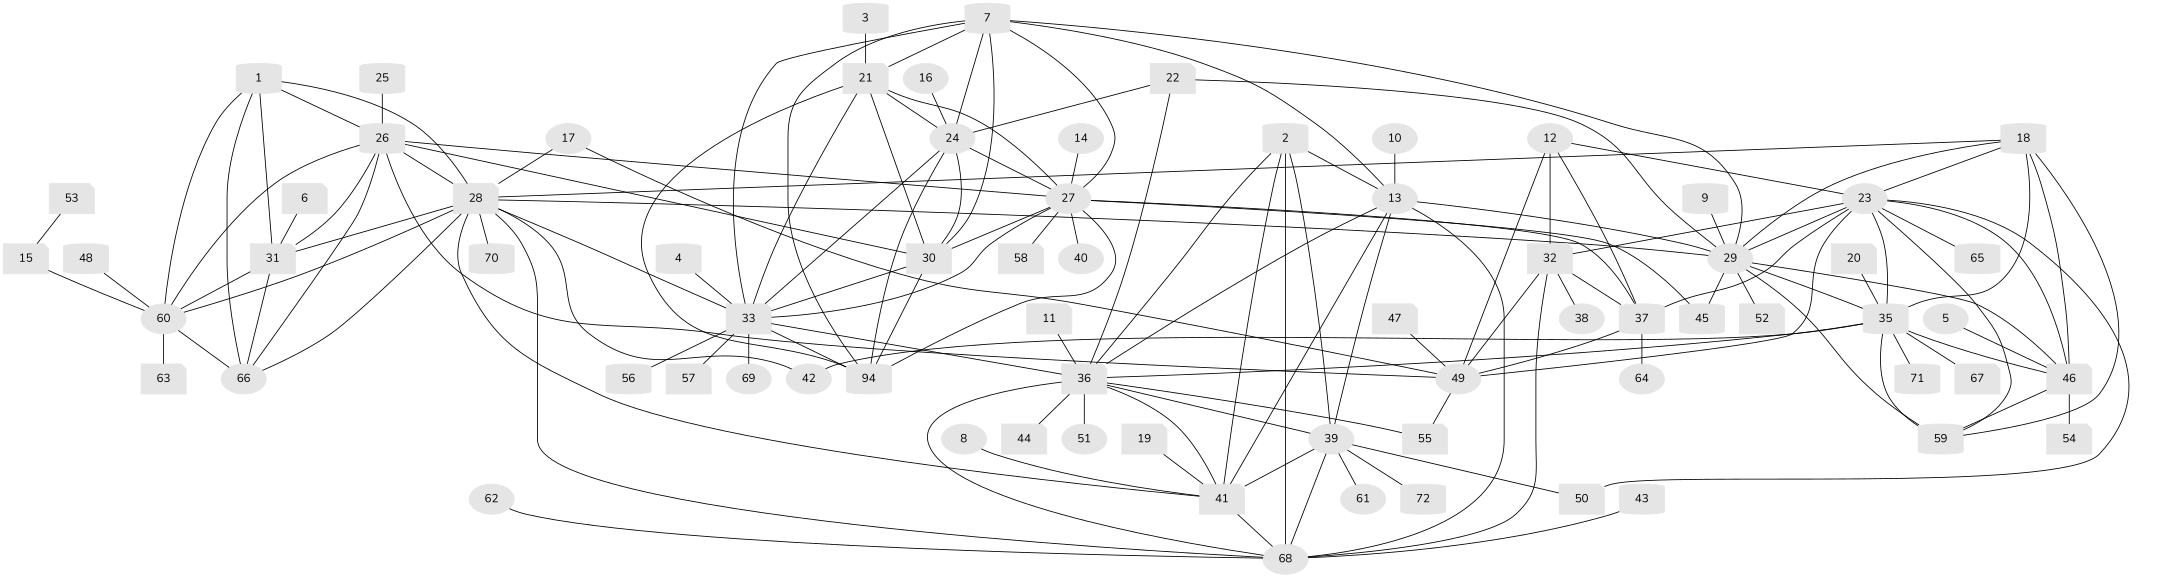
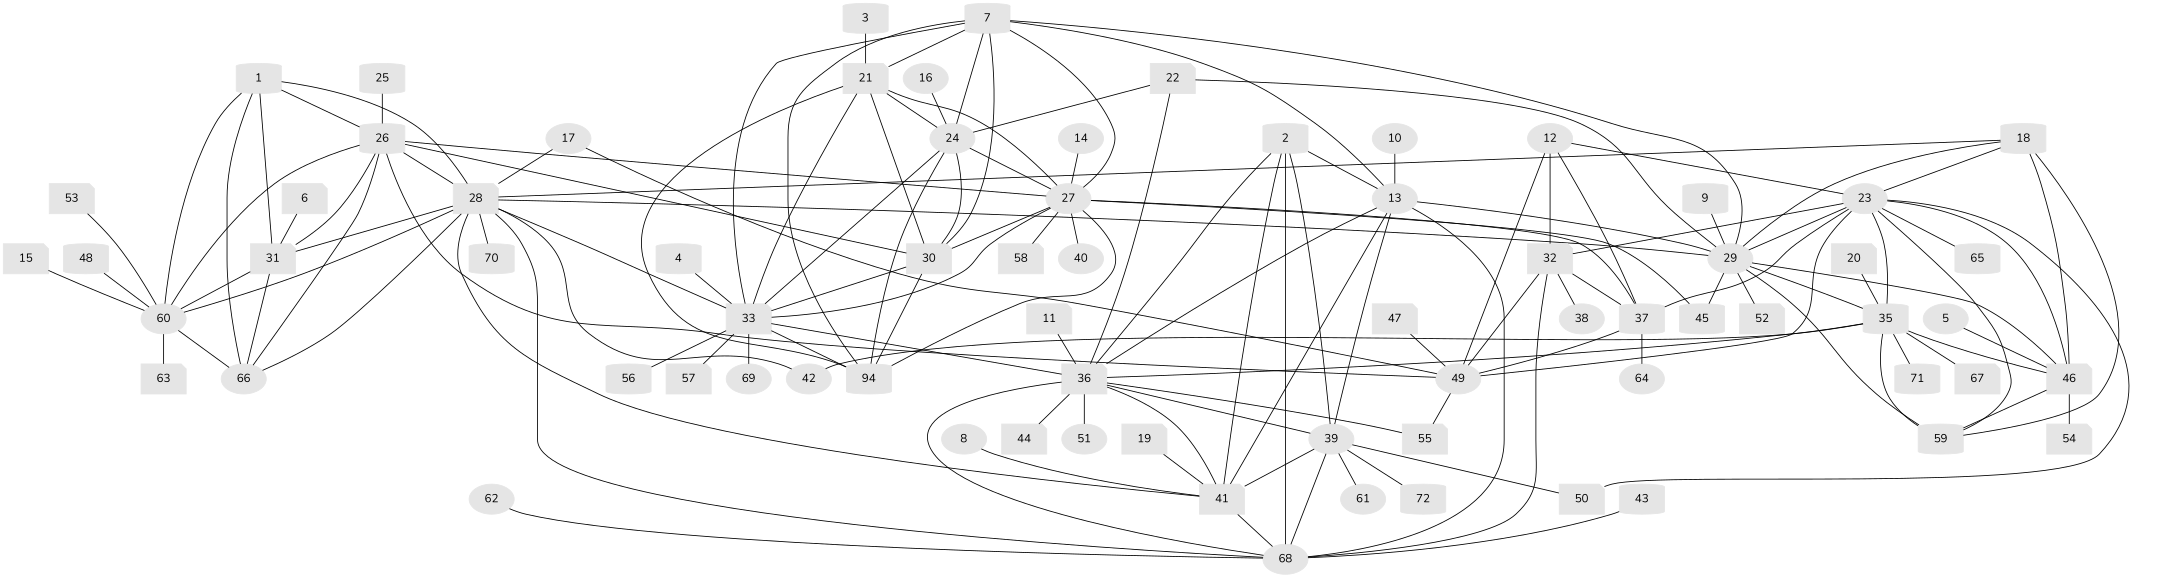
edge "53" -- "15": now "53" -- "60"
edge "18" -- "35": removed
